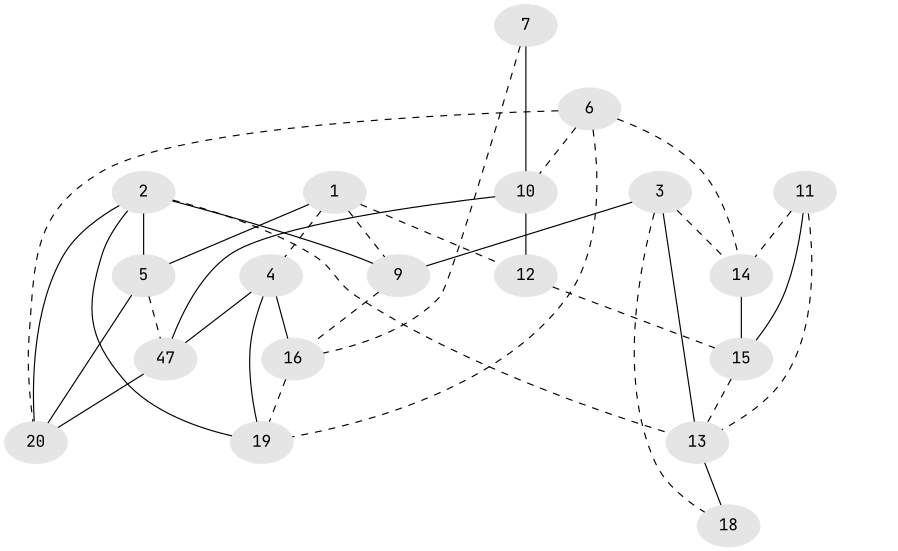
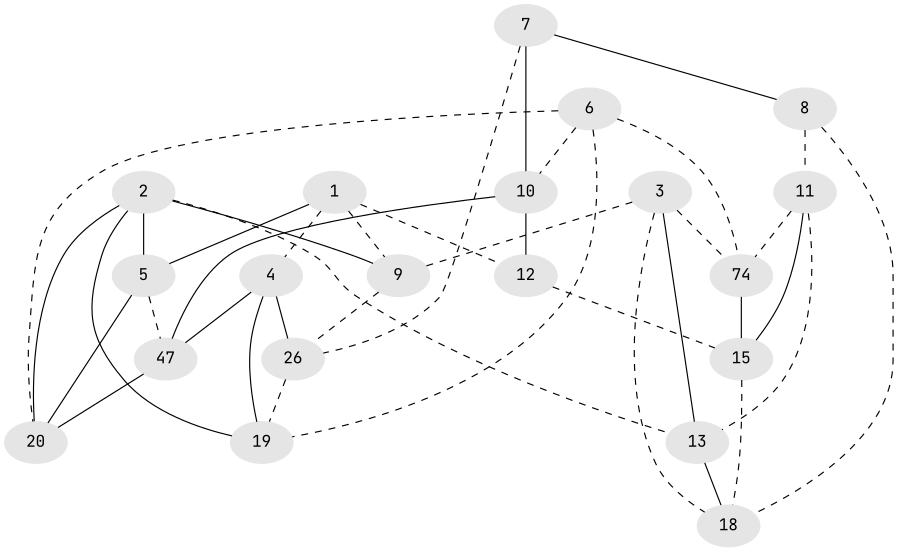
node "8": added
edge "3" -- "9": style solid -> dashed
node "14": label "14" -> "74"
node "16": label "16" -> "26"
edge "15" -- "13": now "15" -- "18"
